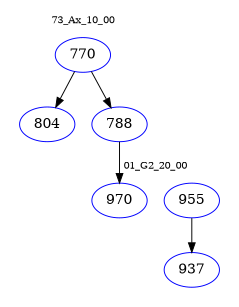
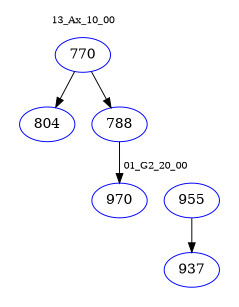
cluster "73_Ax_10_00": label "73_Ax_10_00" -> "13_Ax_10_00"
